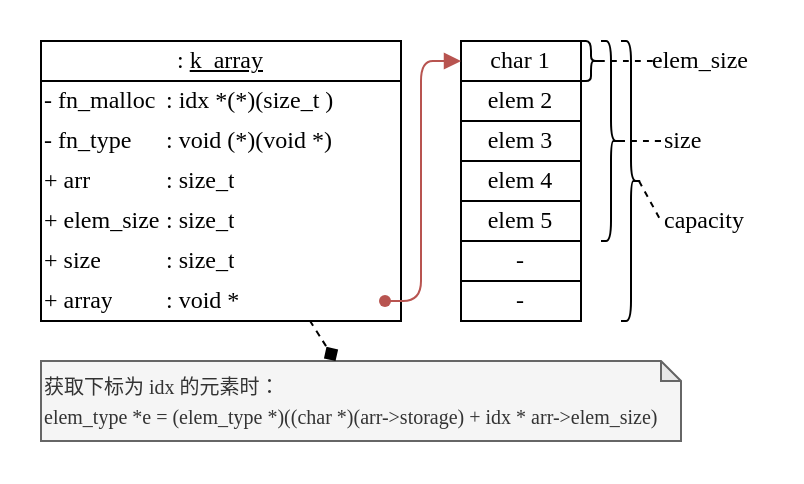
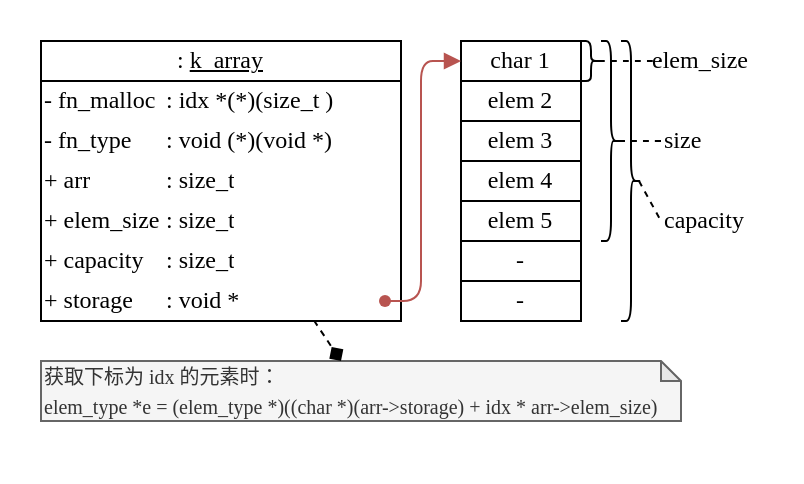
node "+ size": label "+ size" -> "+ capacity"
node "+ array": label "+ array" -> "+ storage"
node "获取下标为 idx 的元素时： elem_type *e = (elem_type *)((char *)(arr->storage) + idx * arr->elem_size)": size 640x80 -> 640x60
